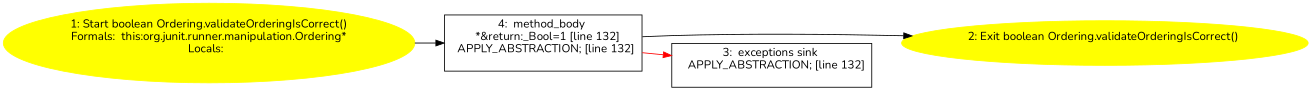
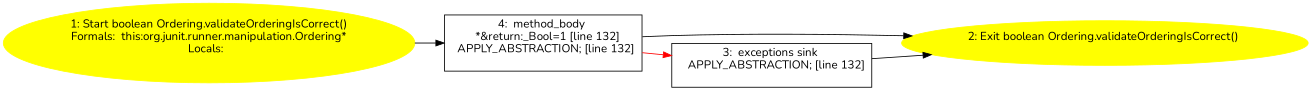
edge "3:  exceptions sink APPLY_ABSTRACTION; [line 132]" -> "2: Exit boolean Ordering.validateOrderingIsCorrect()": added
